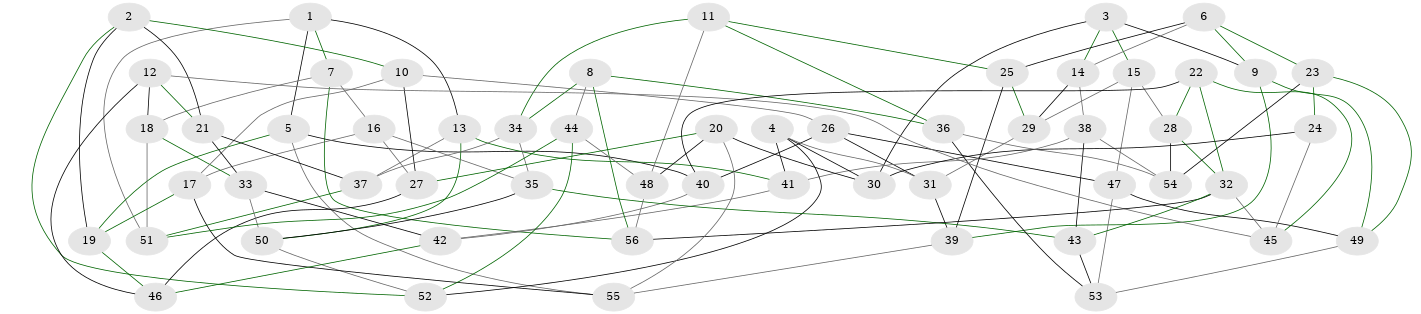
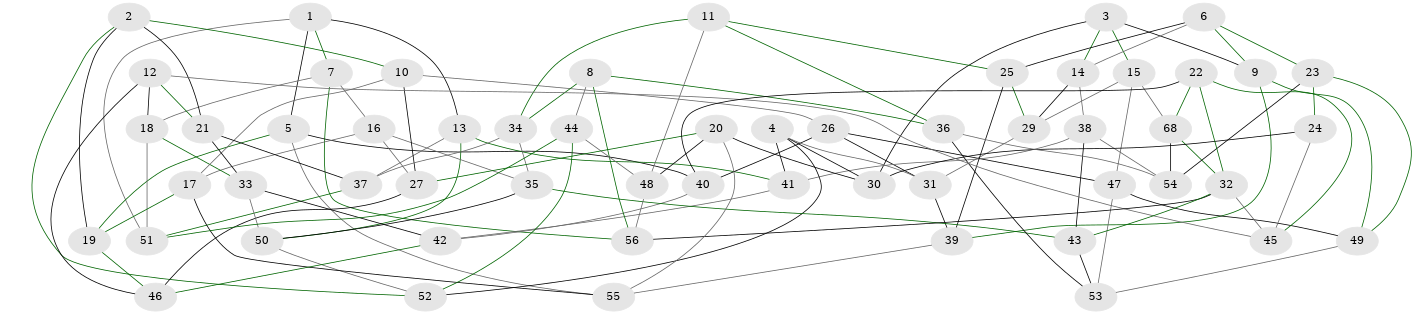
node "28": label "28" -> "68"
